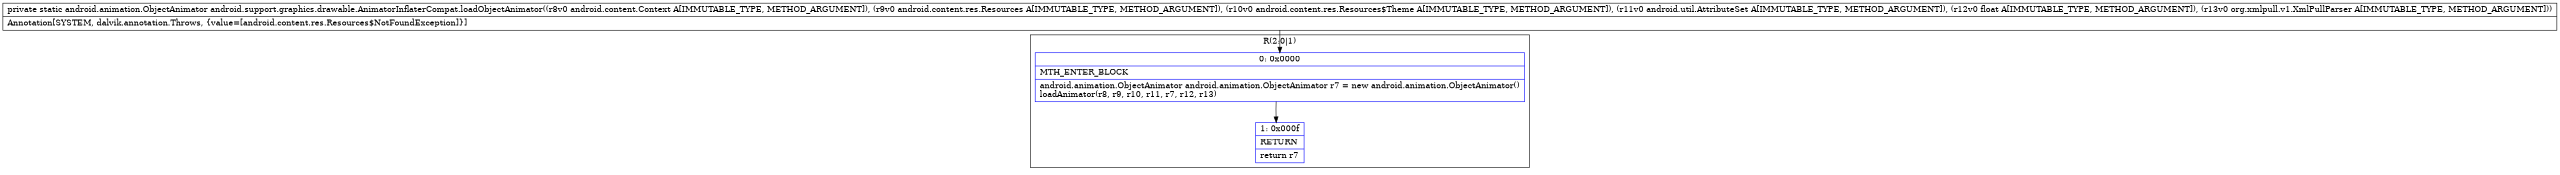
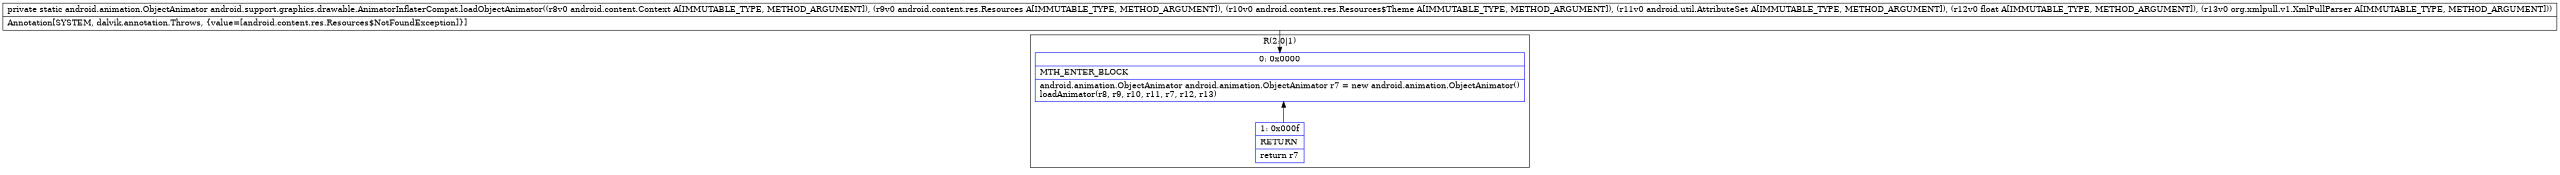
edge "0: 0x0000" -> "1: 0x000f": reversed
